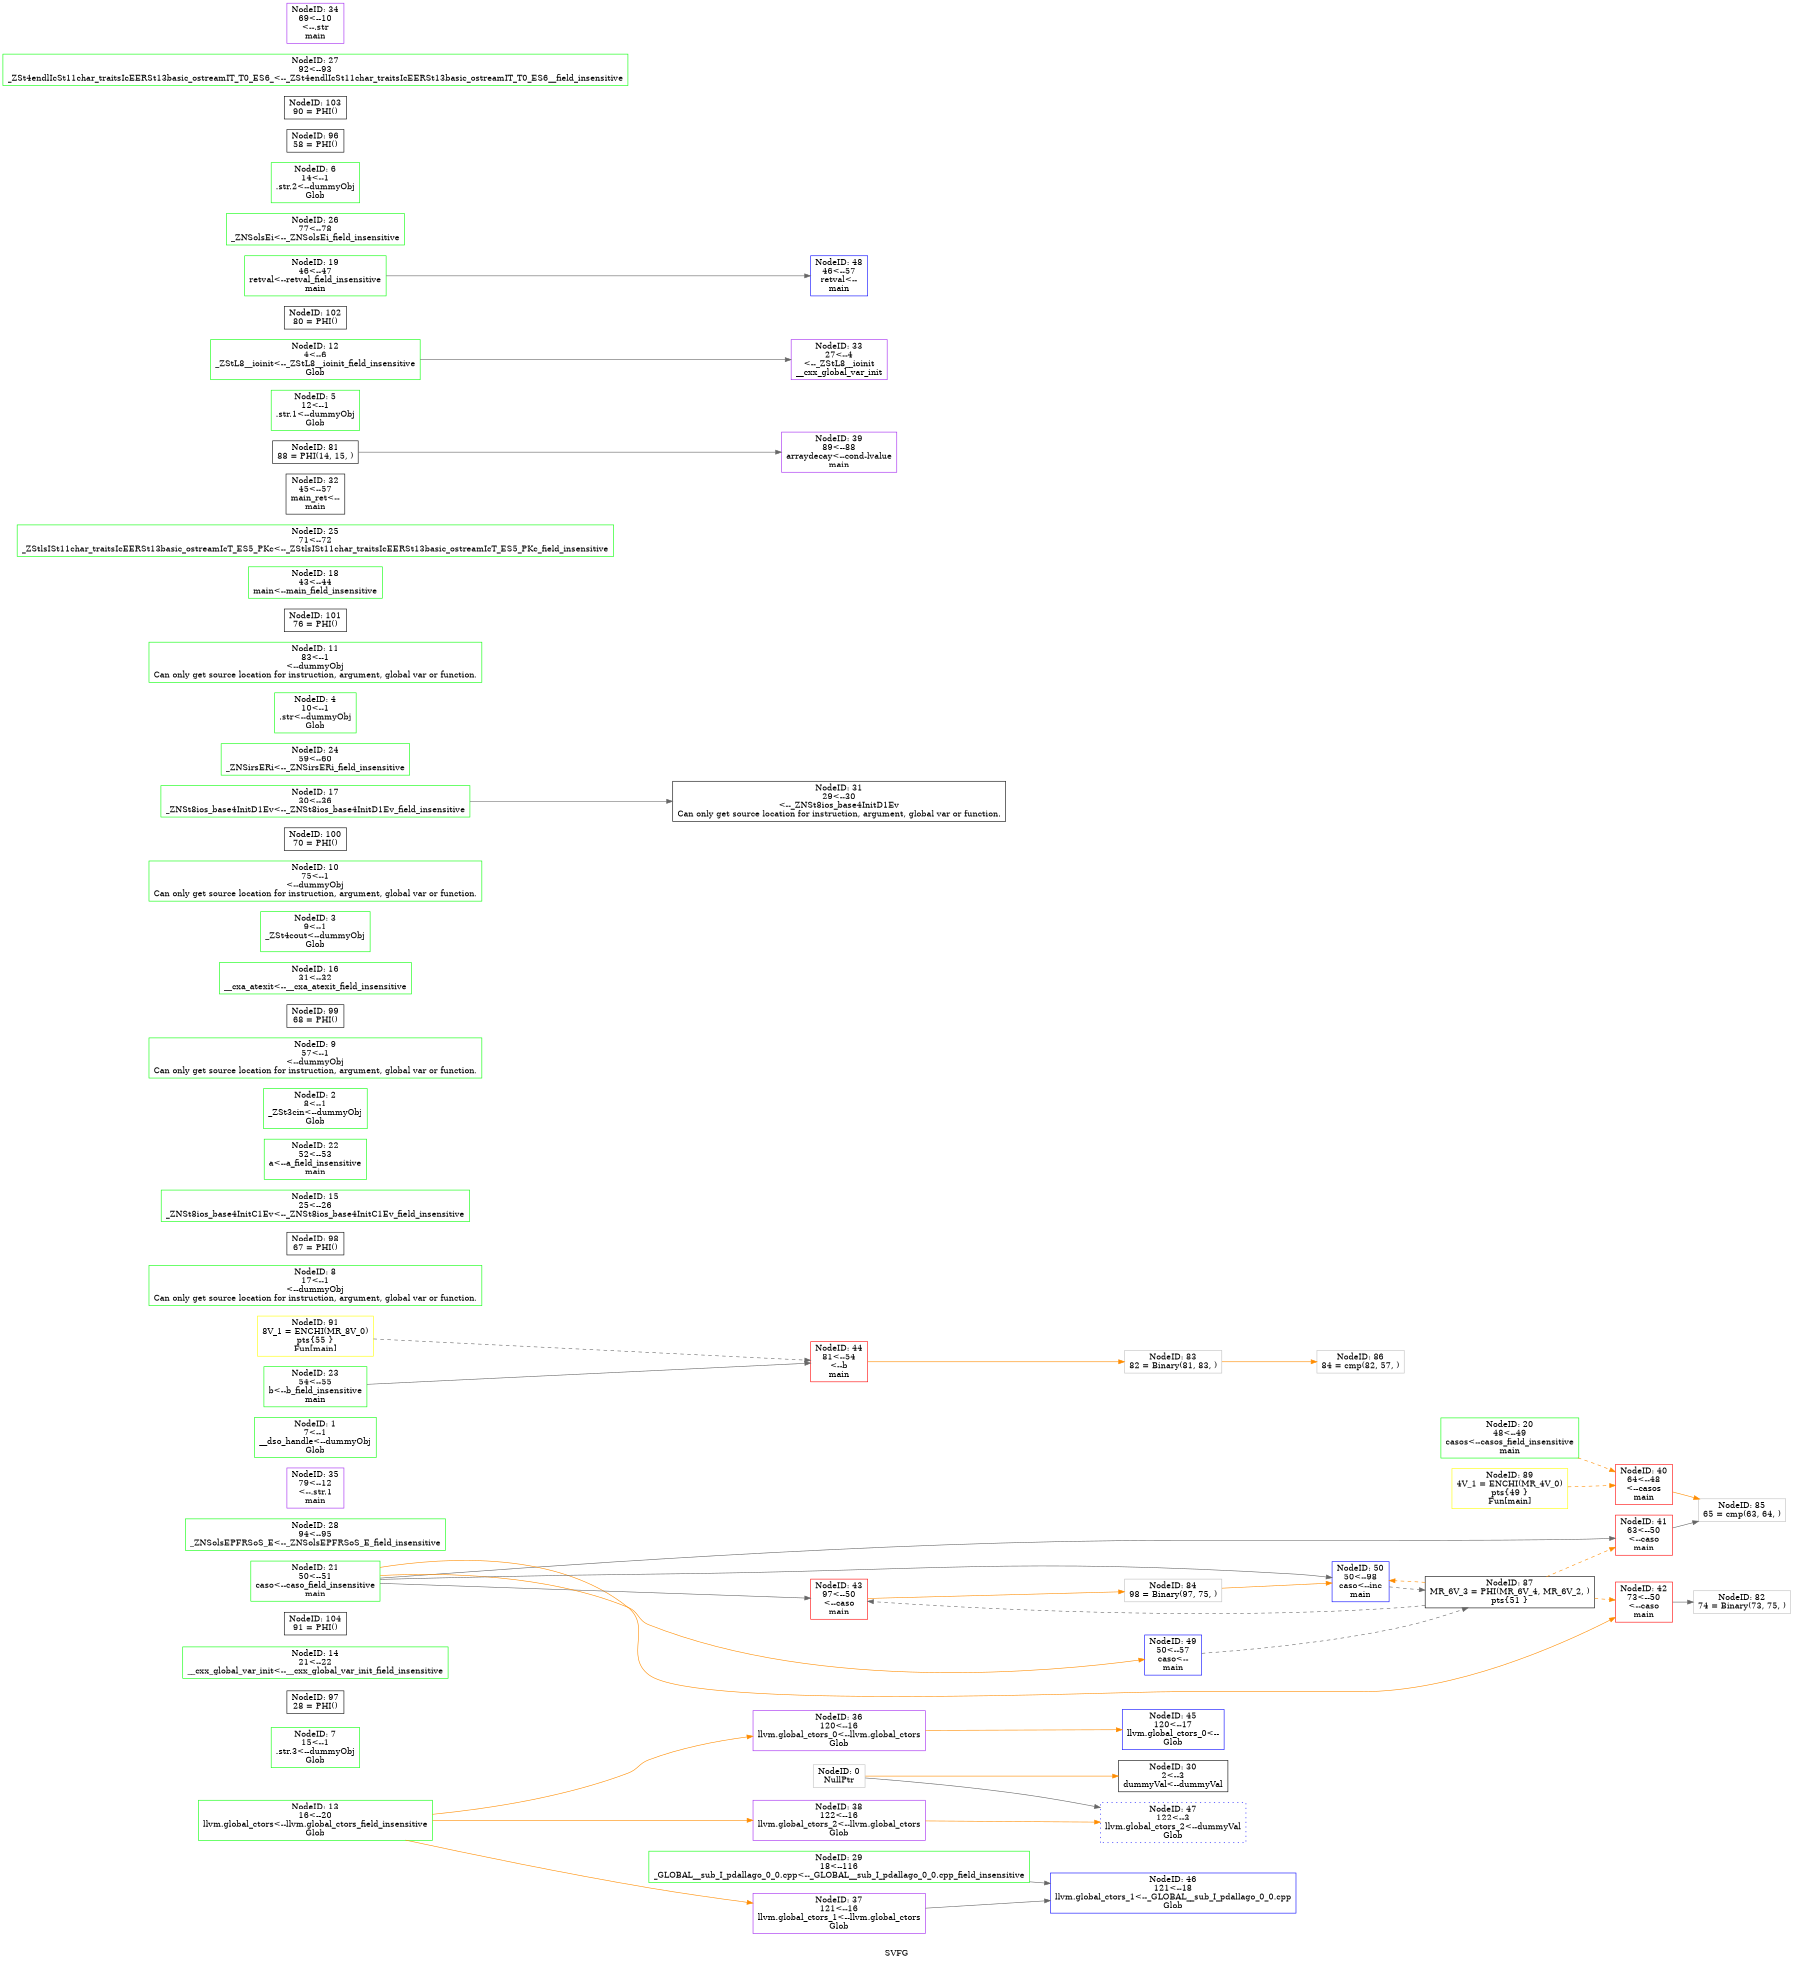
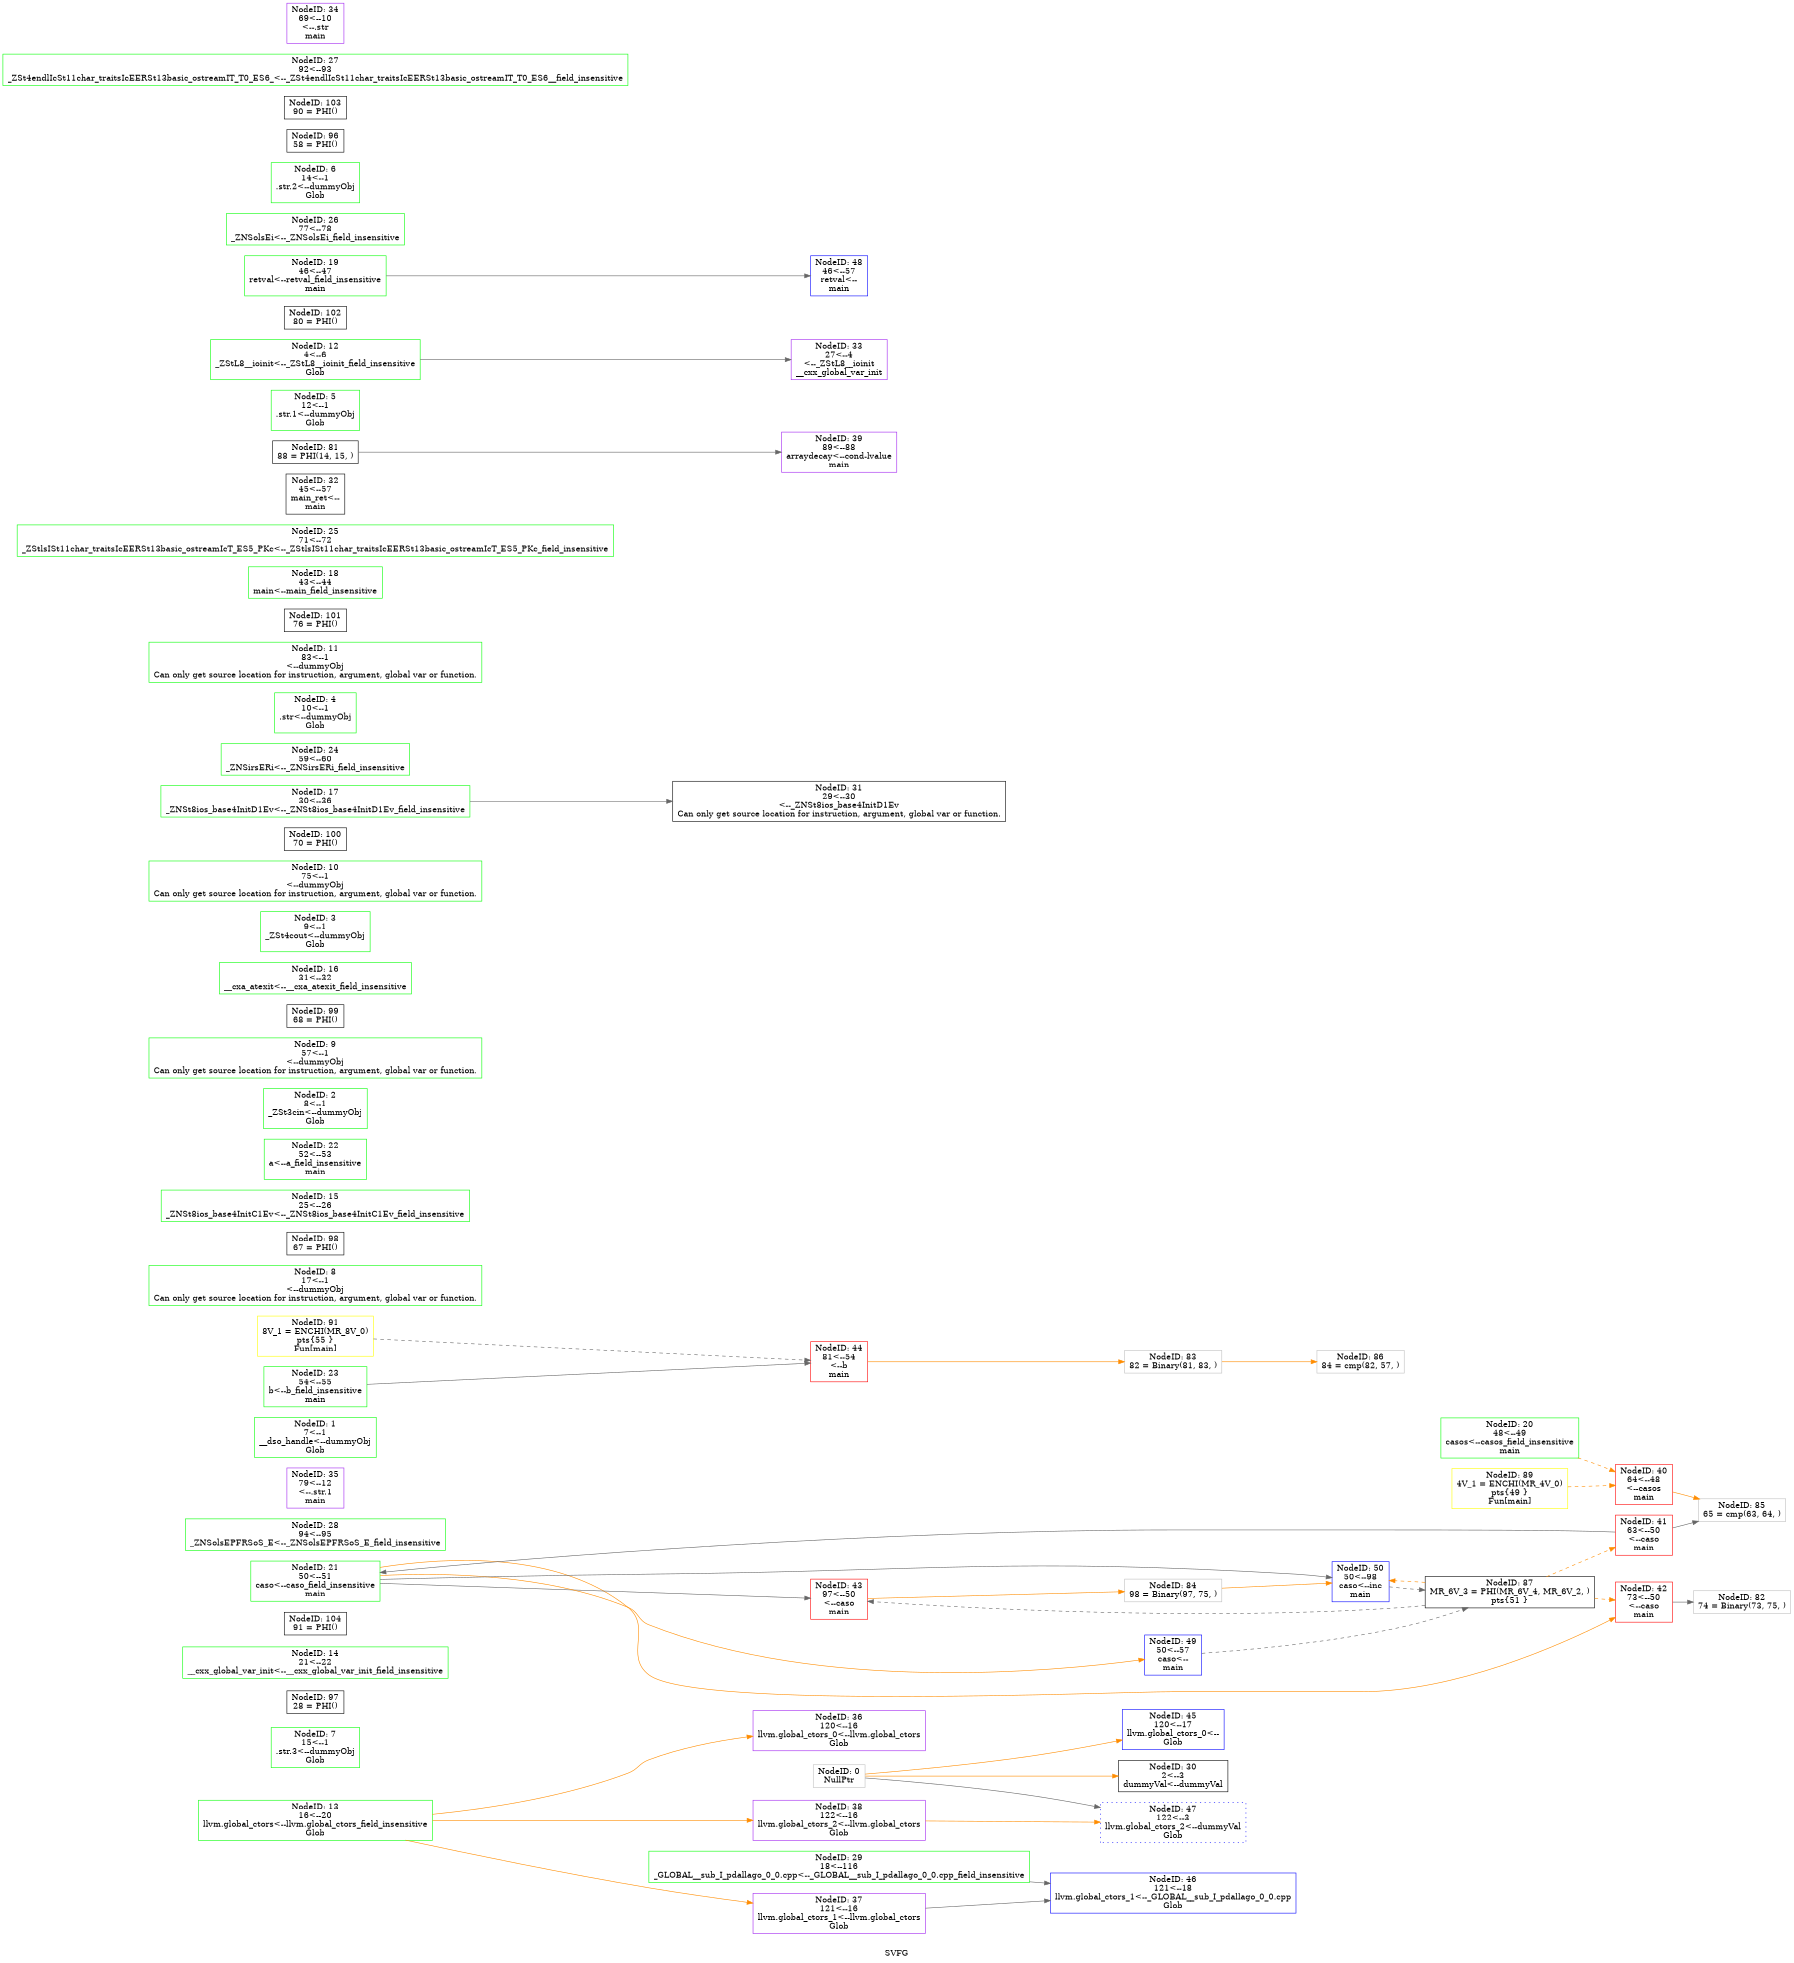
edge "NodeID: 21" -> "NodeID: 41": reversed
edge "NodeID: 36" -> "NodeID: 45": now "NodeID: 0" -> "NodeID: 45"
